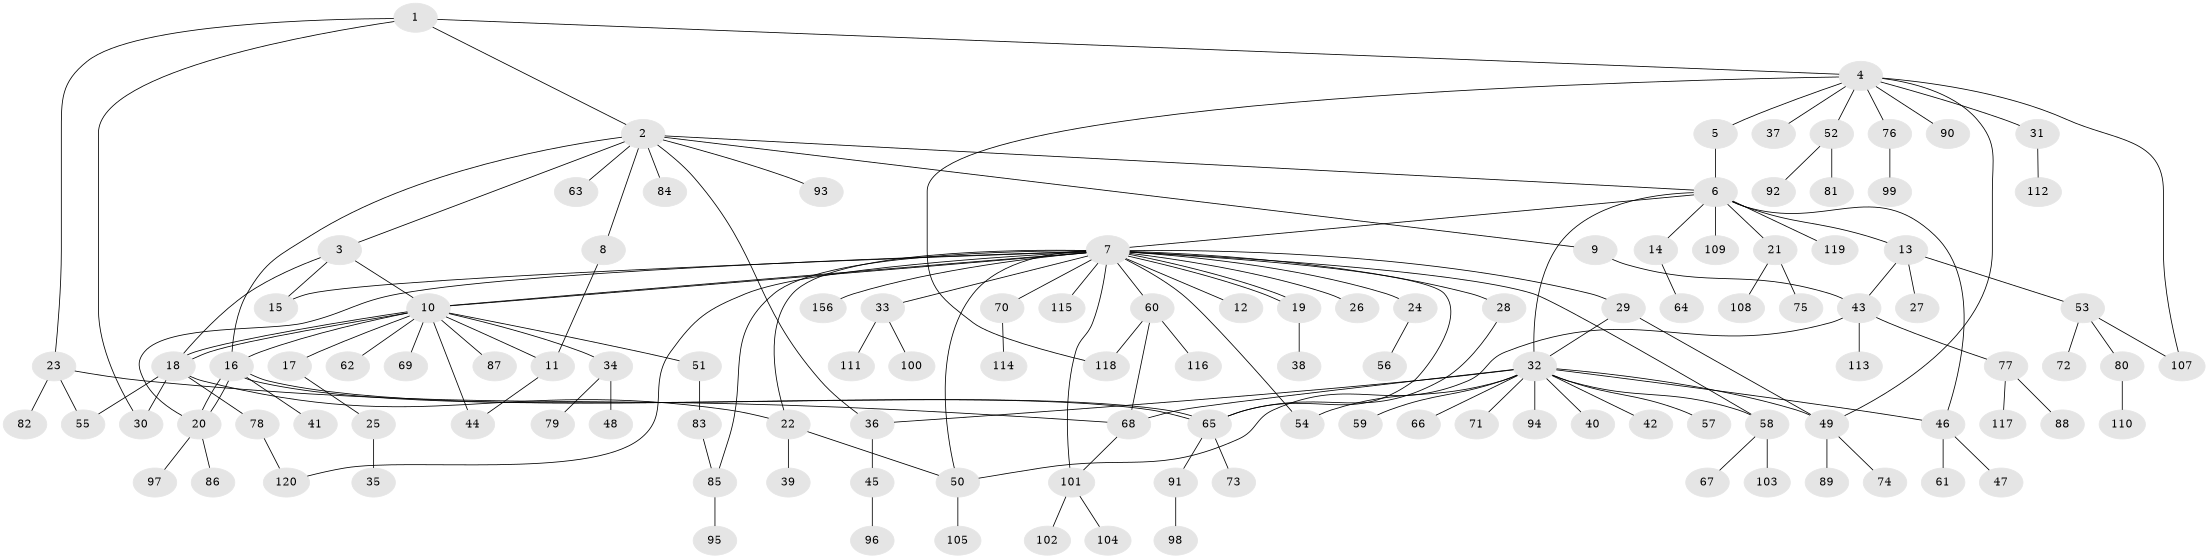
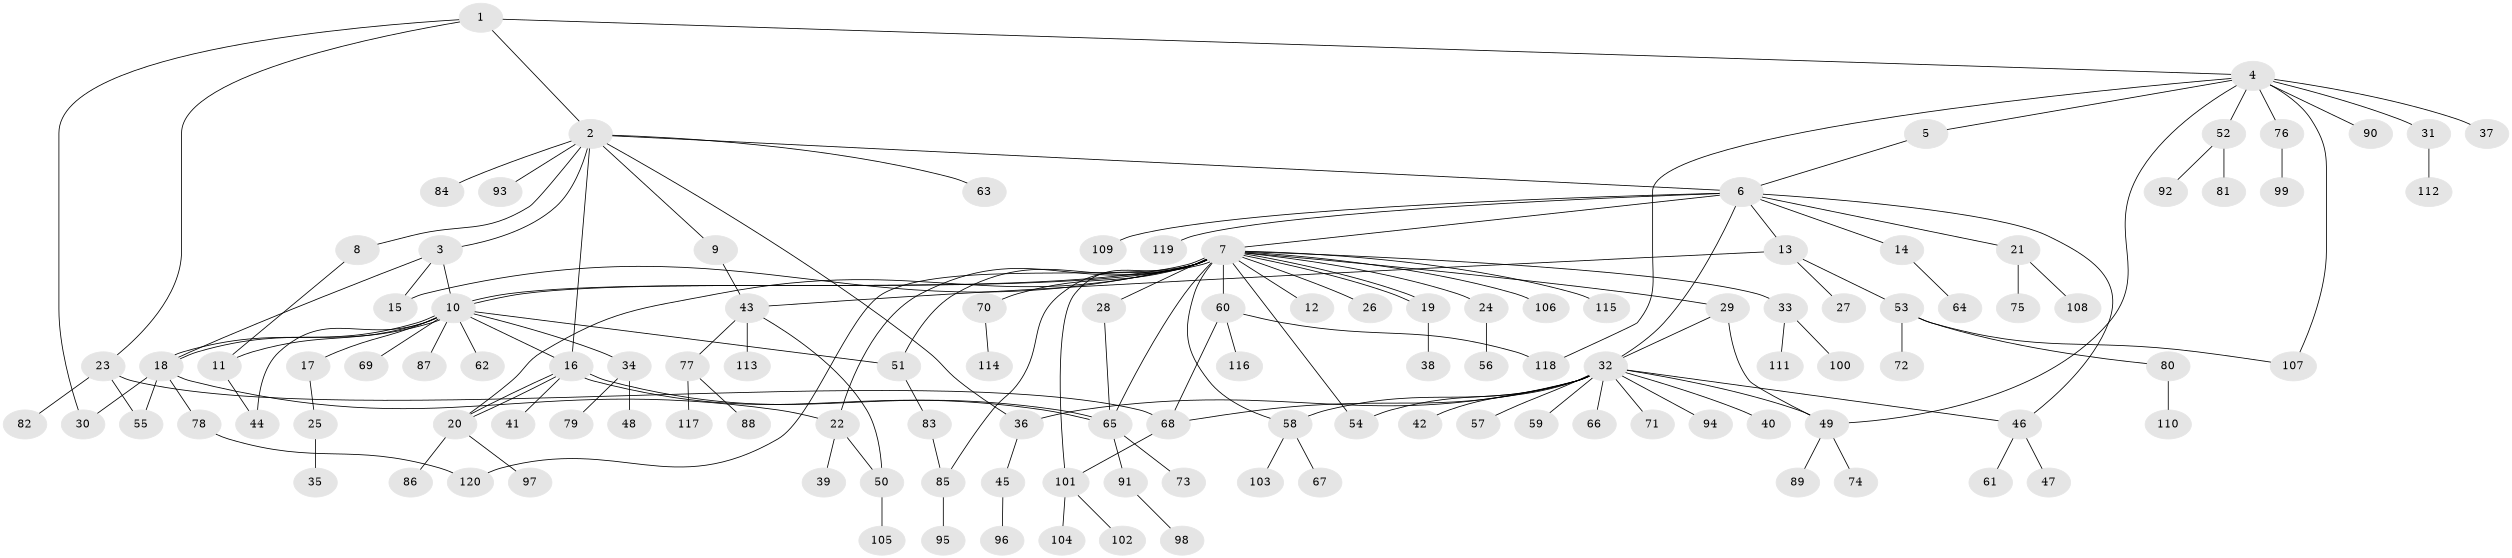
node "156": label "156" -> "106"
edge "7" -- "50": now "7" -- "51"
